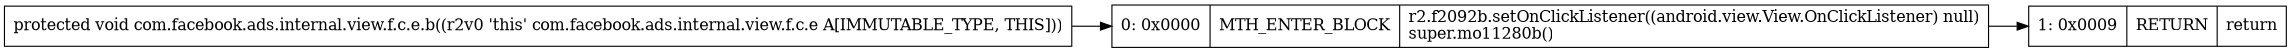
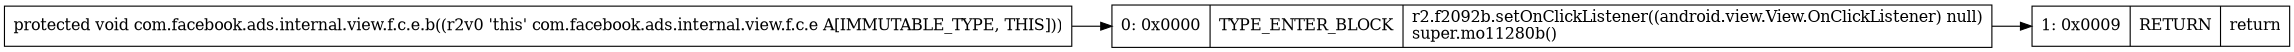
node "0: 0x0000": text "MTH_ENTER_BLOCK" -> "TYPE_ENTER_BLOCK"
